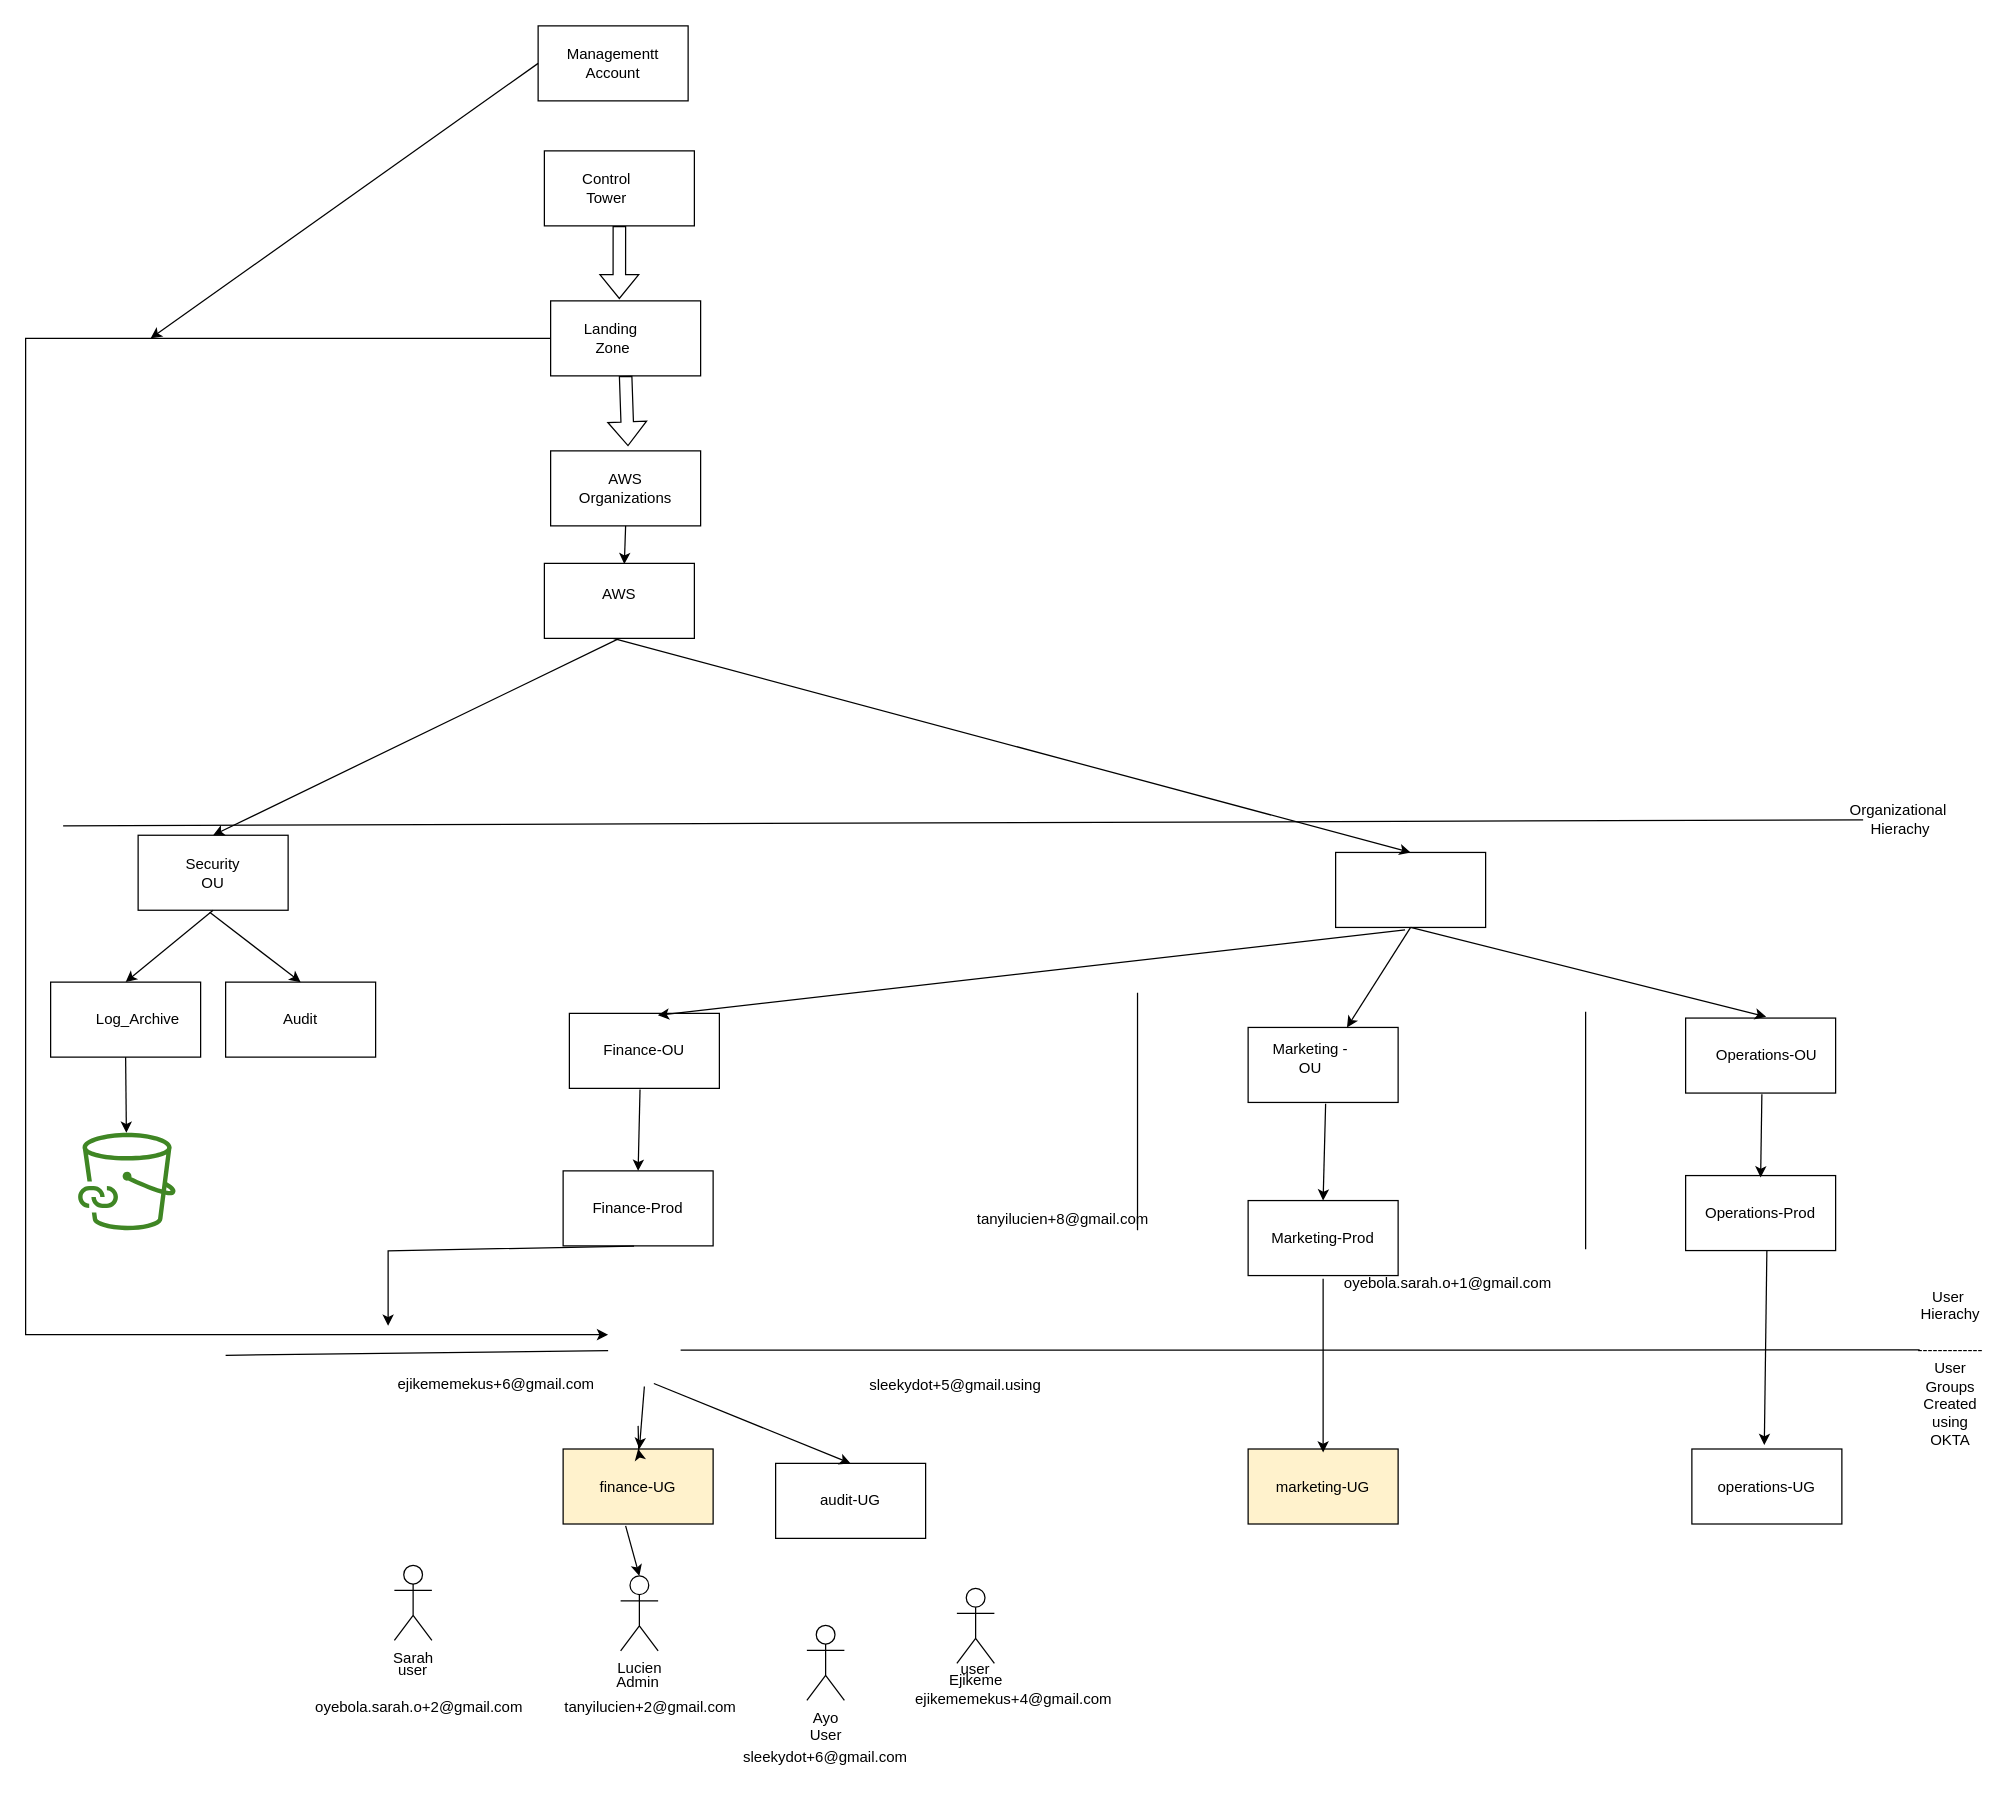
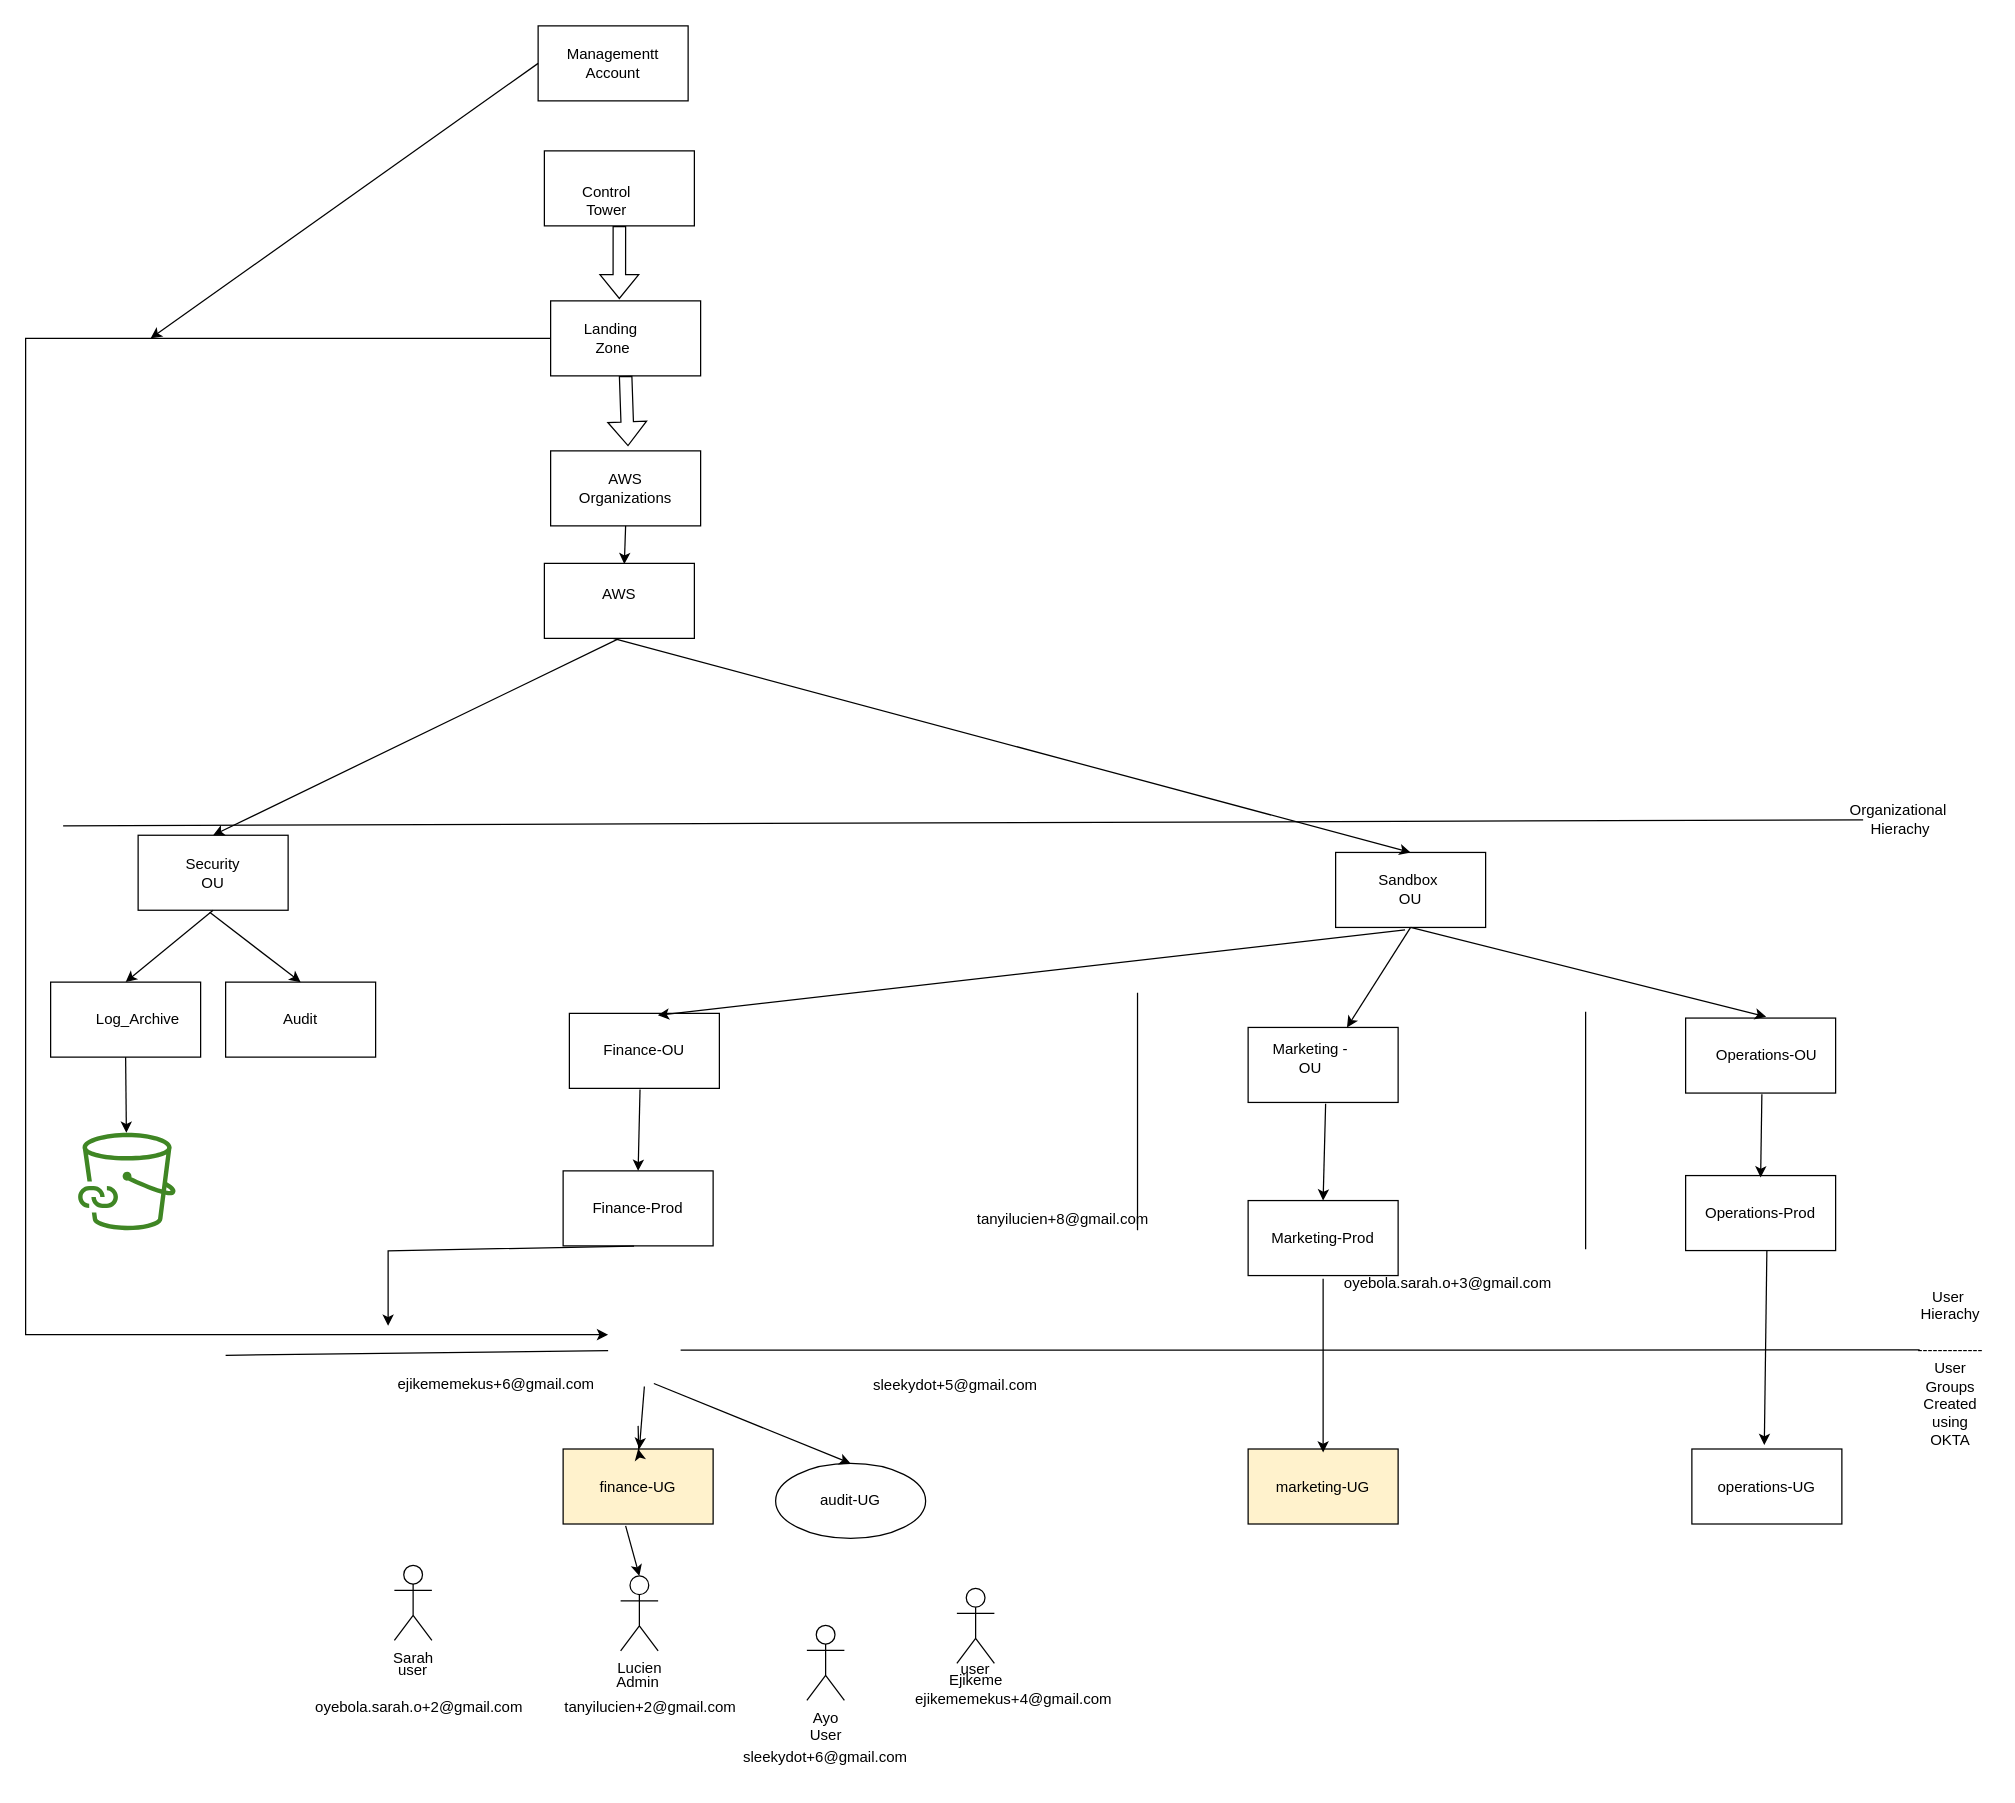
node "Control Tower": moved (607, 188) -> (607, 201)
node "Sandbox OU": added
node "oyebola.sarah.o+1@gmail.com": label "oyebola.sarah.o+1@gmail.com" -> "oyebola.sarah.o+3@gmail.com"
node "sleekydot+5@gmail.using": label "sleekydot+5@gmail.using" -> "sleekydot+5@gmail.com"
node "audit-UG": shape rectangle -> ellipse
